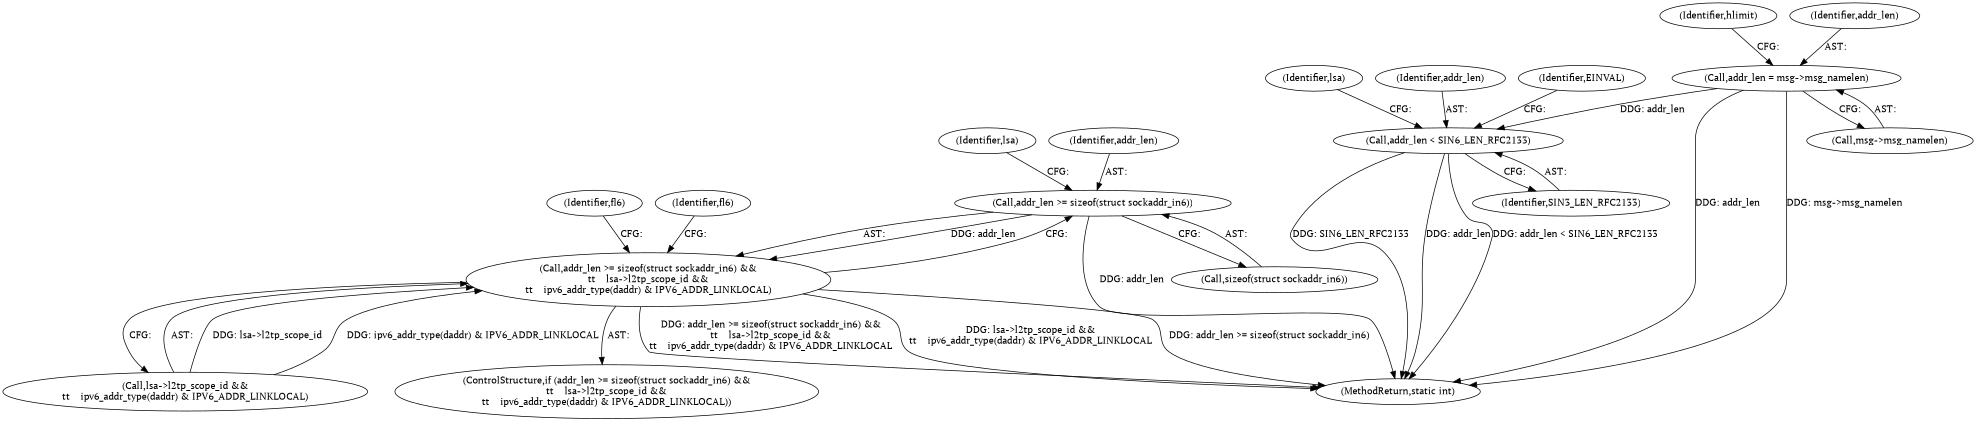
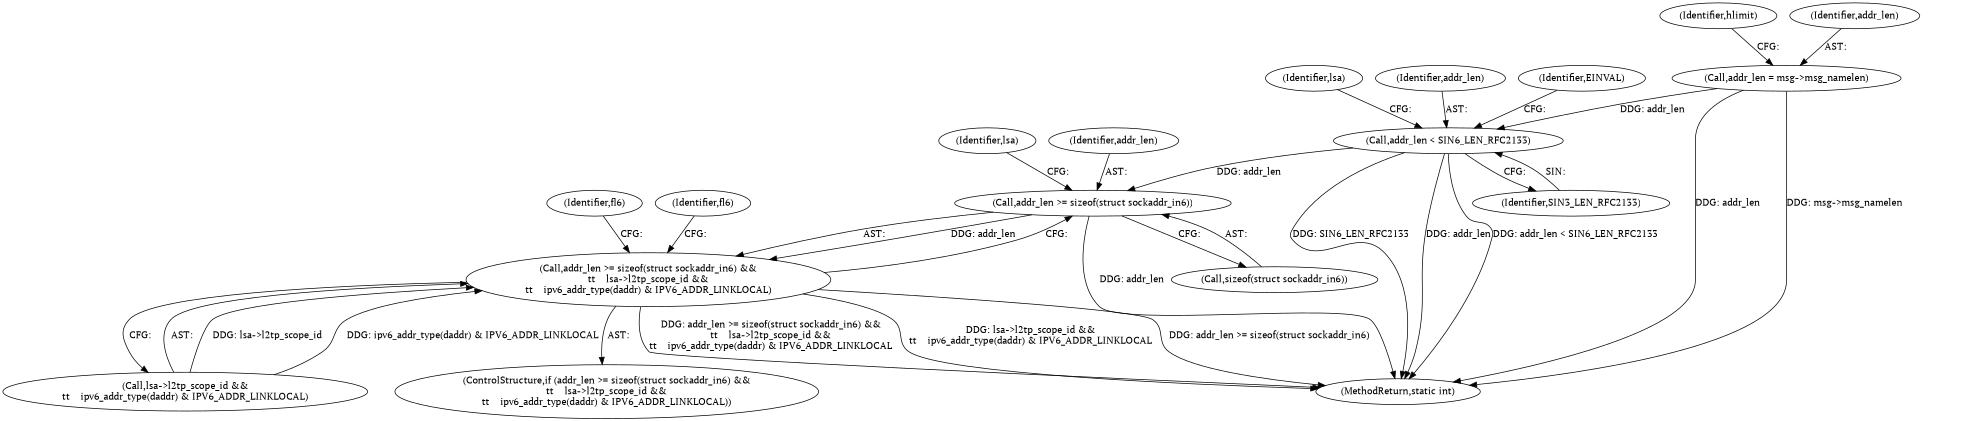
node "(Call,msg->msg_namelen)": removed
edge "(Call,addr_len < SIN6_LEN_RFC2133)" -> "(Call,addr_len >= sizeof(struct sockaddr_in6))": added, label "DDG: addr_len"
edge "(Identifier,SIN3_LEN_RFC2133)" -> "(Call,addr_len < SIN6_LEN_RFC2133)": label "AST: " -> "SIN: "
